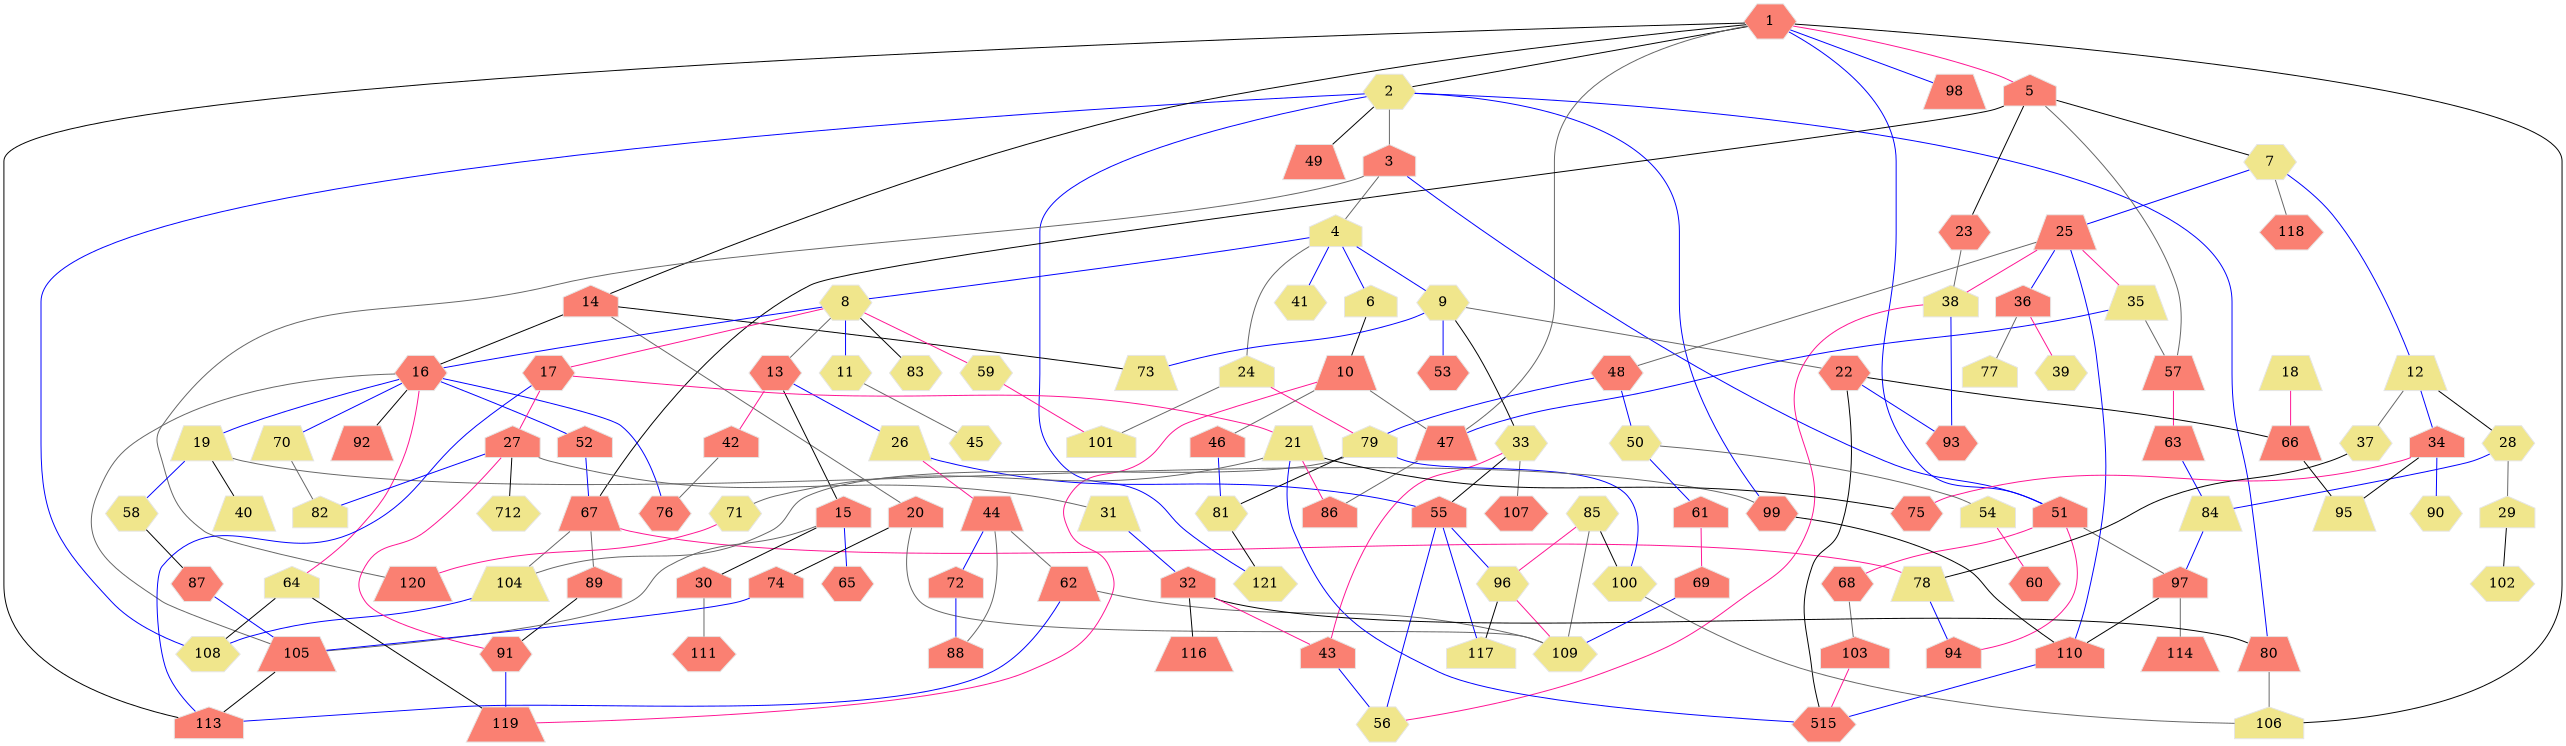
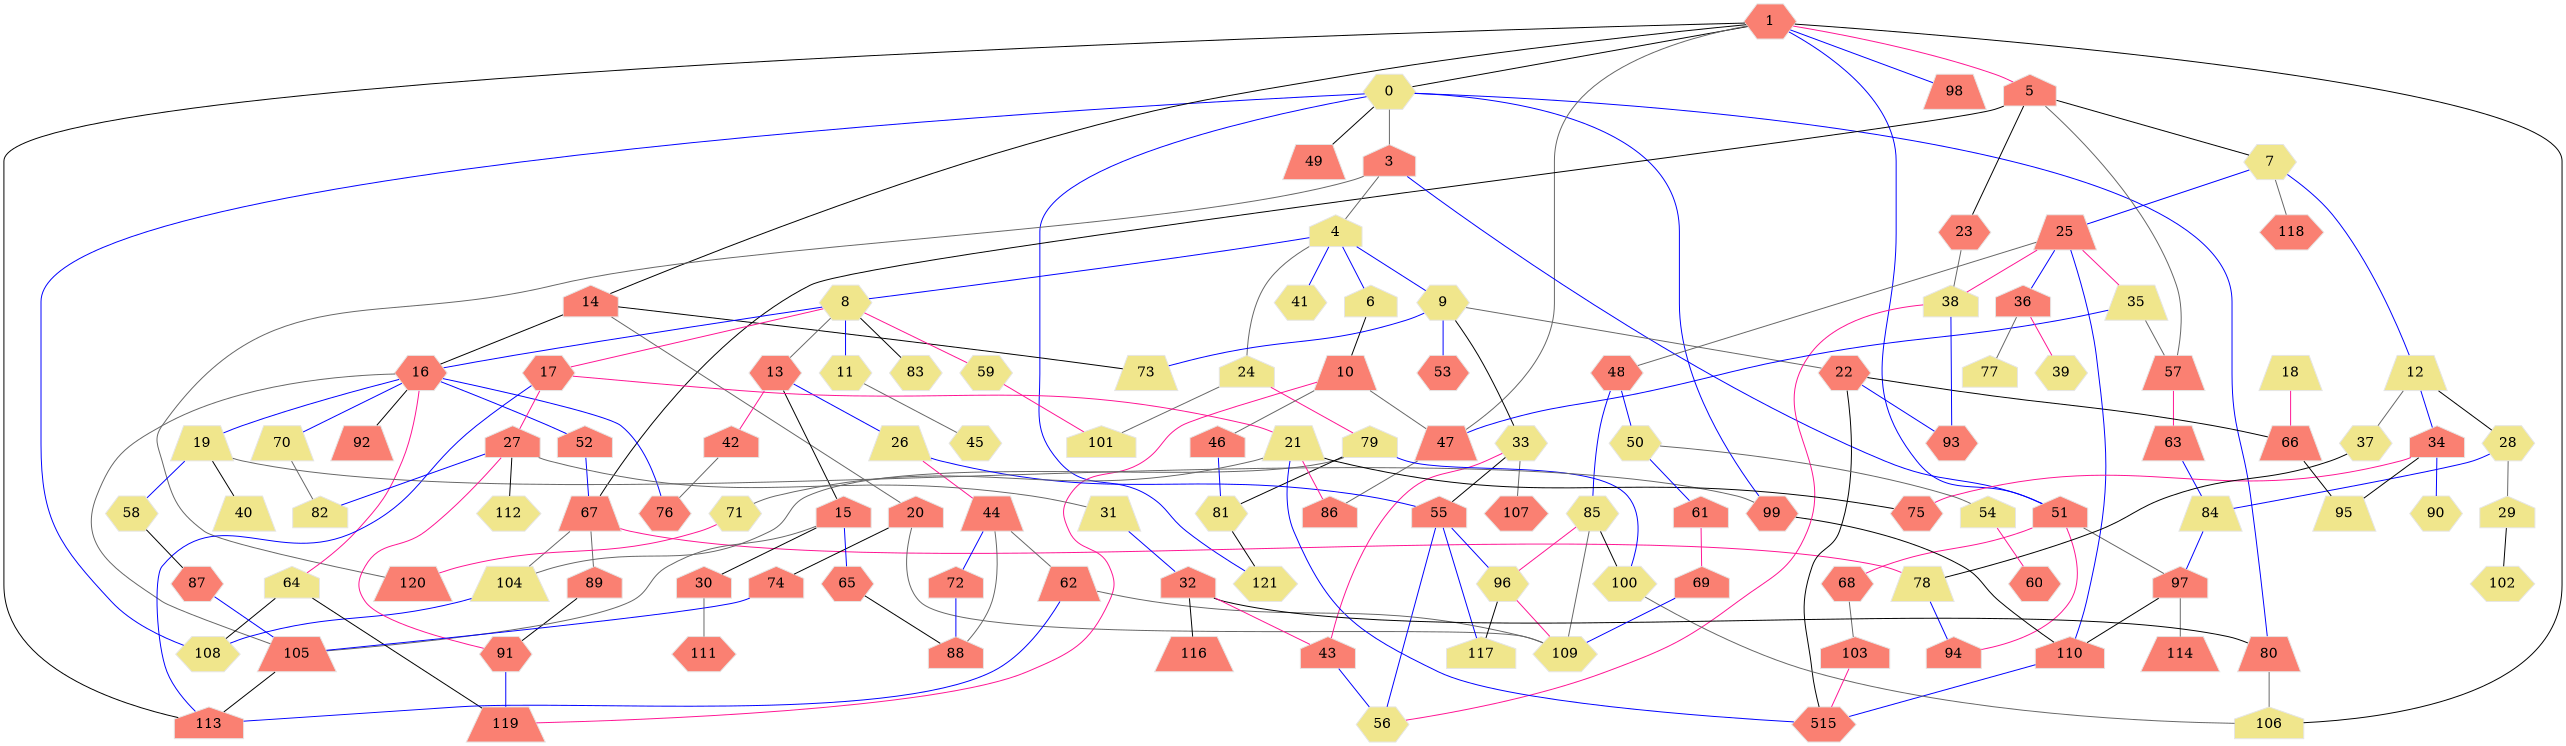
node "2": label "2" -> "0"
edge "48" -- "79": now "48" -- "85"
node "712": label "712" -> "112"
edge "65" -- "88": added
